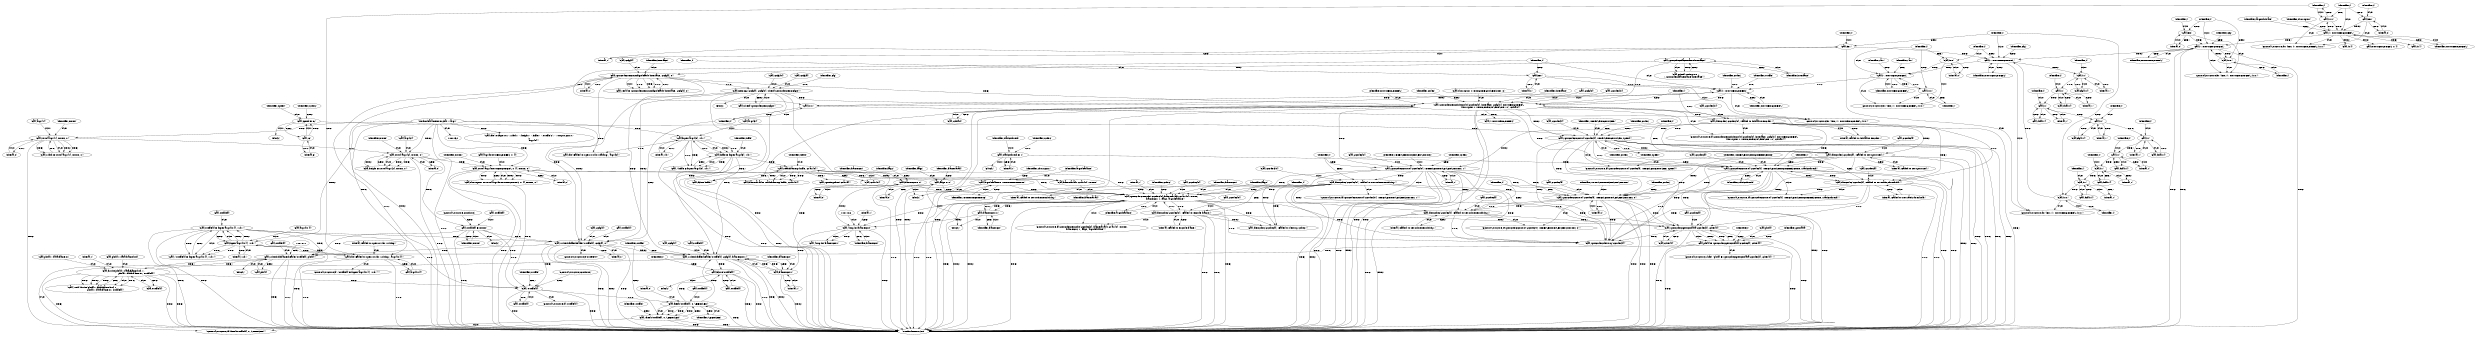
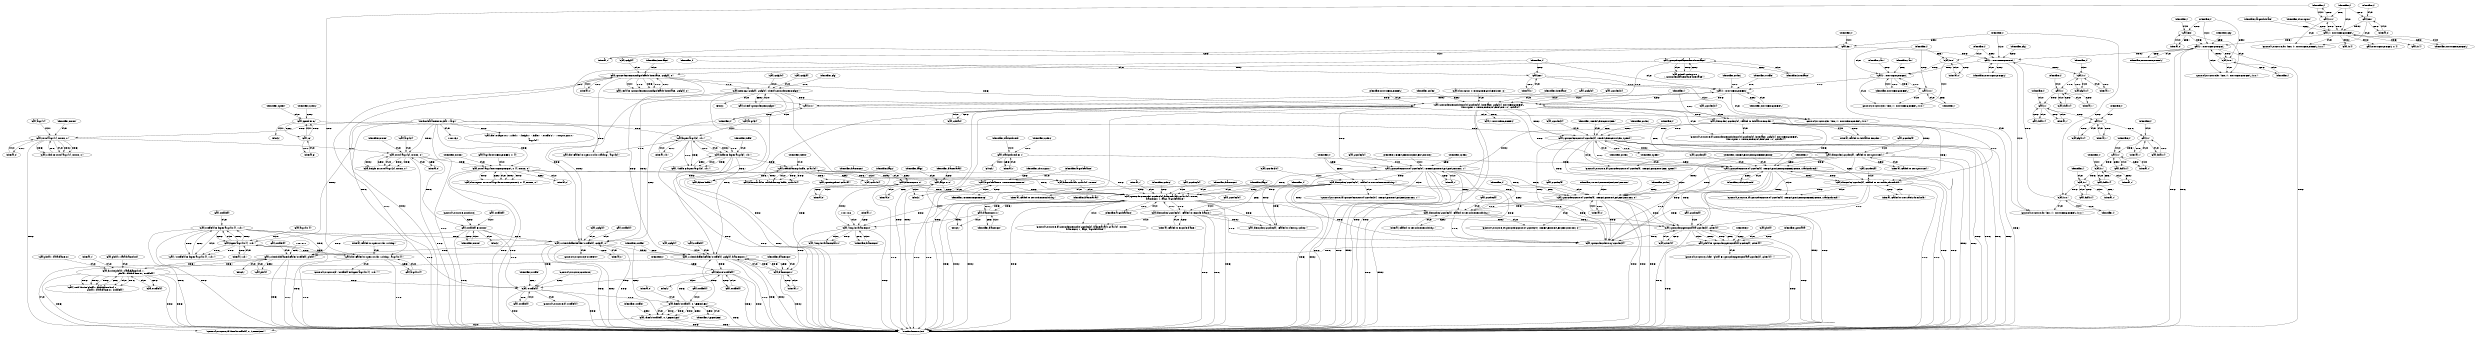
edge "(Call,vpx_codec_control(&codec[i], VP8E_SET_CPUUSED, speed))" -> "(Call,vpx_codec_get_cx_data(&codec[i], &iter[i]))": label "DDG: " -> "AST: "
edge "(Call,show_psnr = strtol(argv[NUM_ENCODERS + 4], NULL, 0))" -> "(Call,!outfile[i])": now "(Call,fclose(outfile[i]))" -> "(Call,!outfile[i])"
node "(Call,(long int)frame_cnt-1)": label "(Call,(long int)frame_cnt-1)" -> "(Call,(long int)frame_char-1)"
